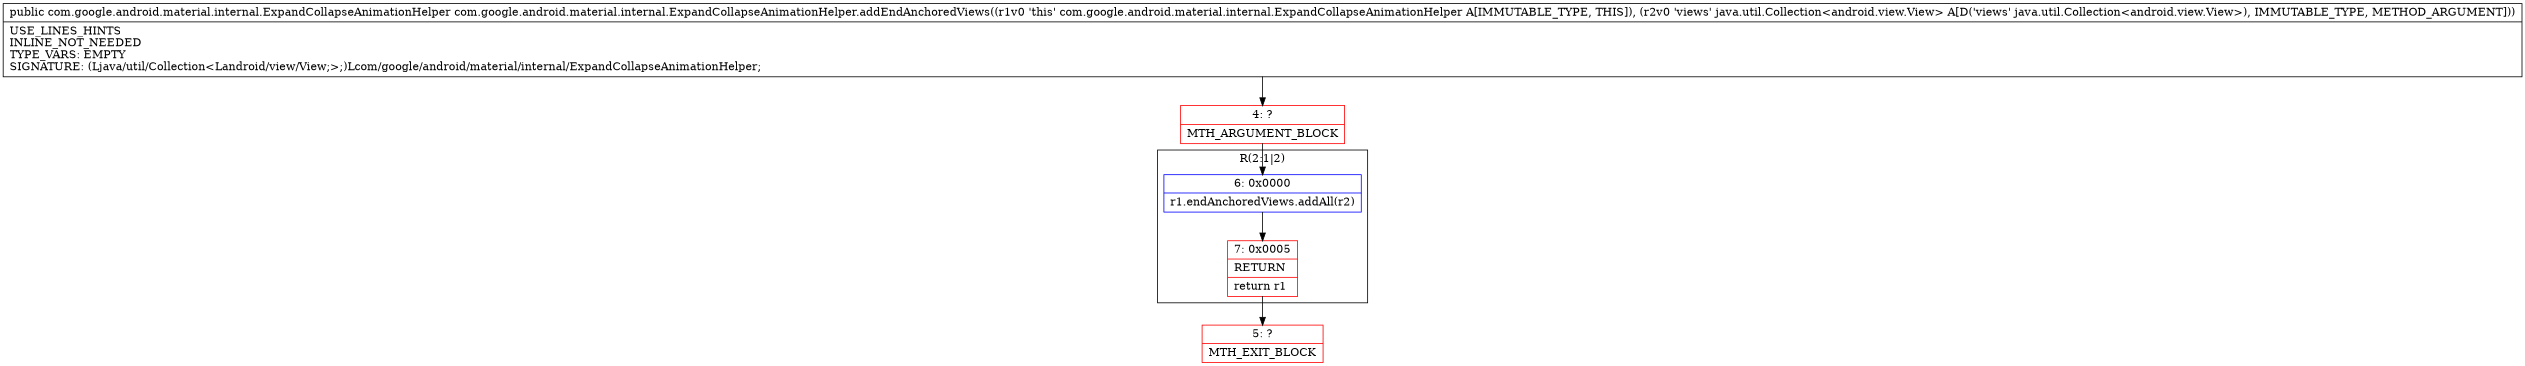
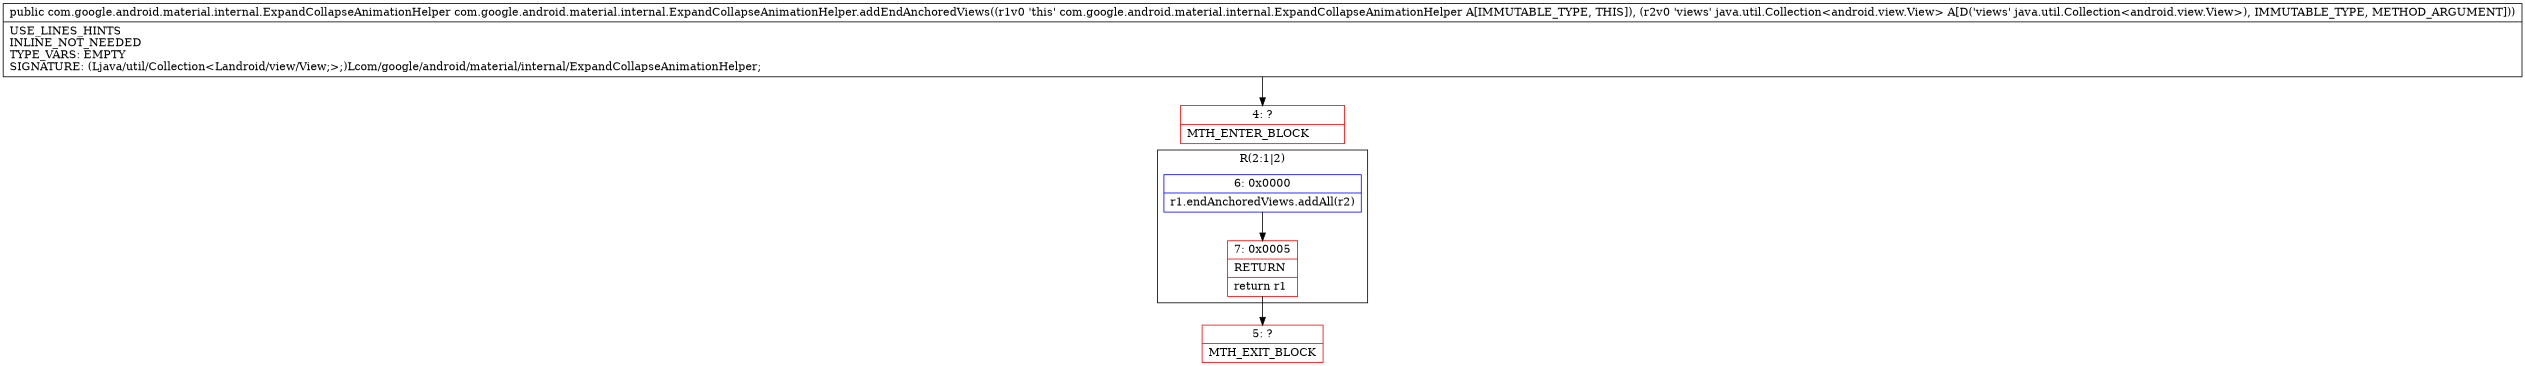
node "4: ?": text "MTH_ARGUMENT_BLOCK" -> "MTH_ENTER_BLOCK"
edge "4: ?" -> "6: 0x0000": removed
